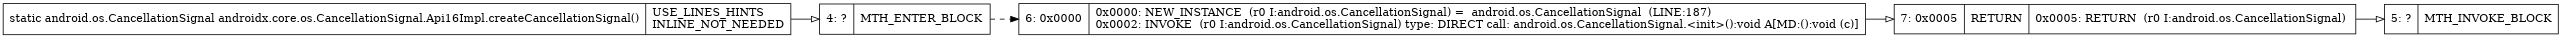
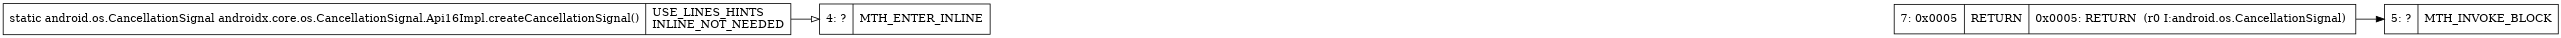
node "4: ?": text "MTH_ENTER_BLOCK" -> "MTH_ENTER_INLINE"
node "6: 0x0000": removed
edge "7: 0x0005" -> "5: ?": arrowhead onormal -> normal
